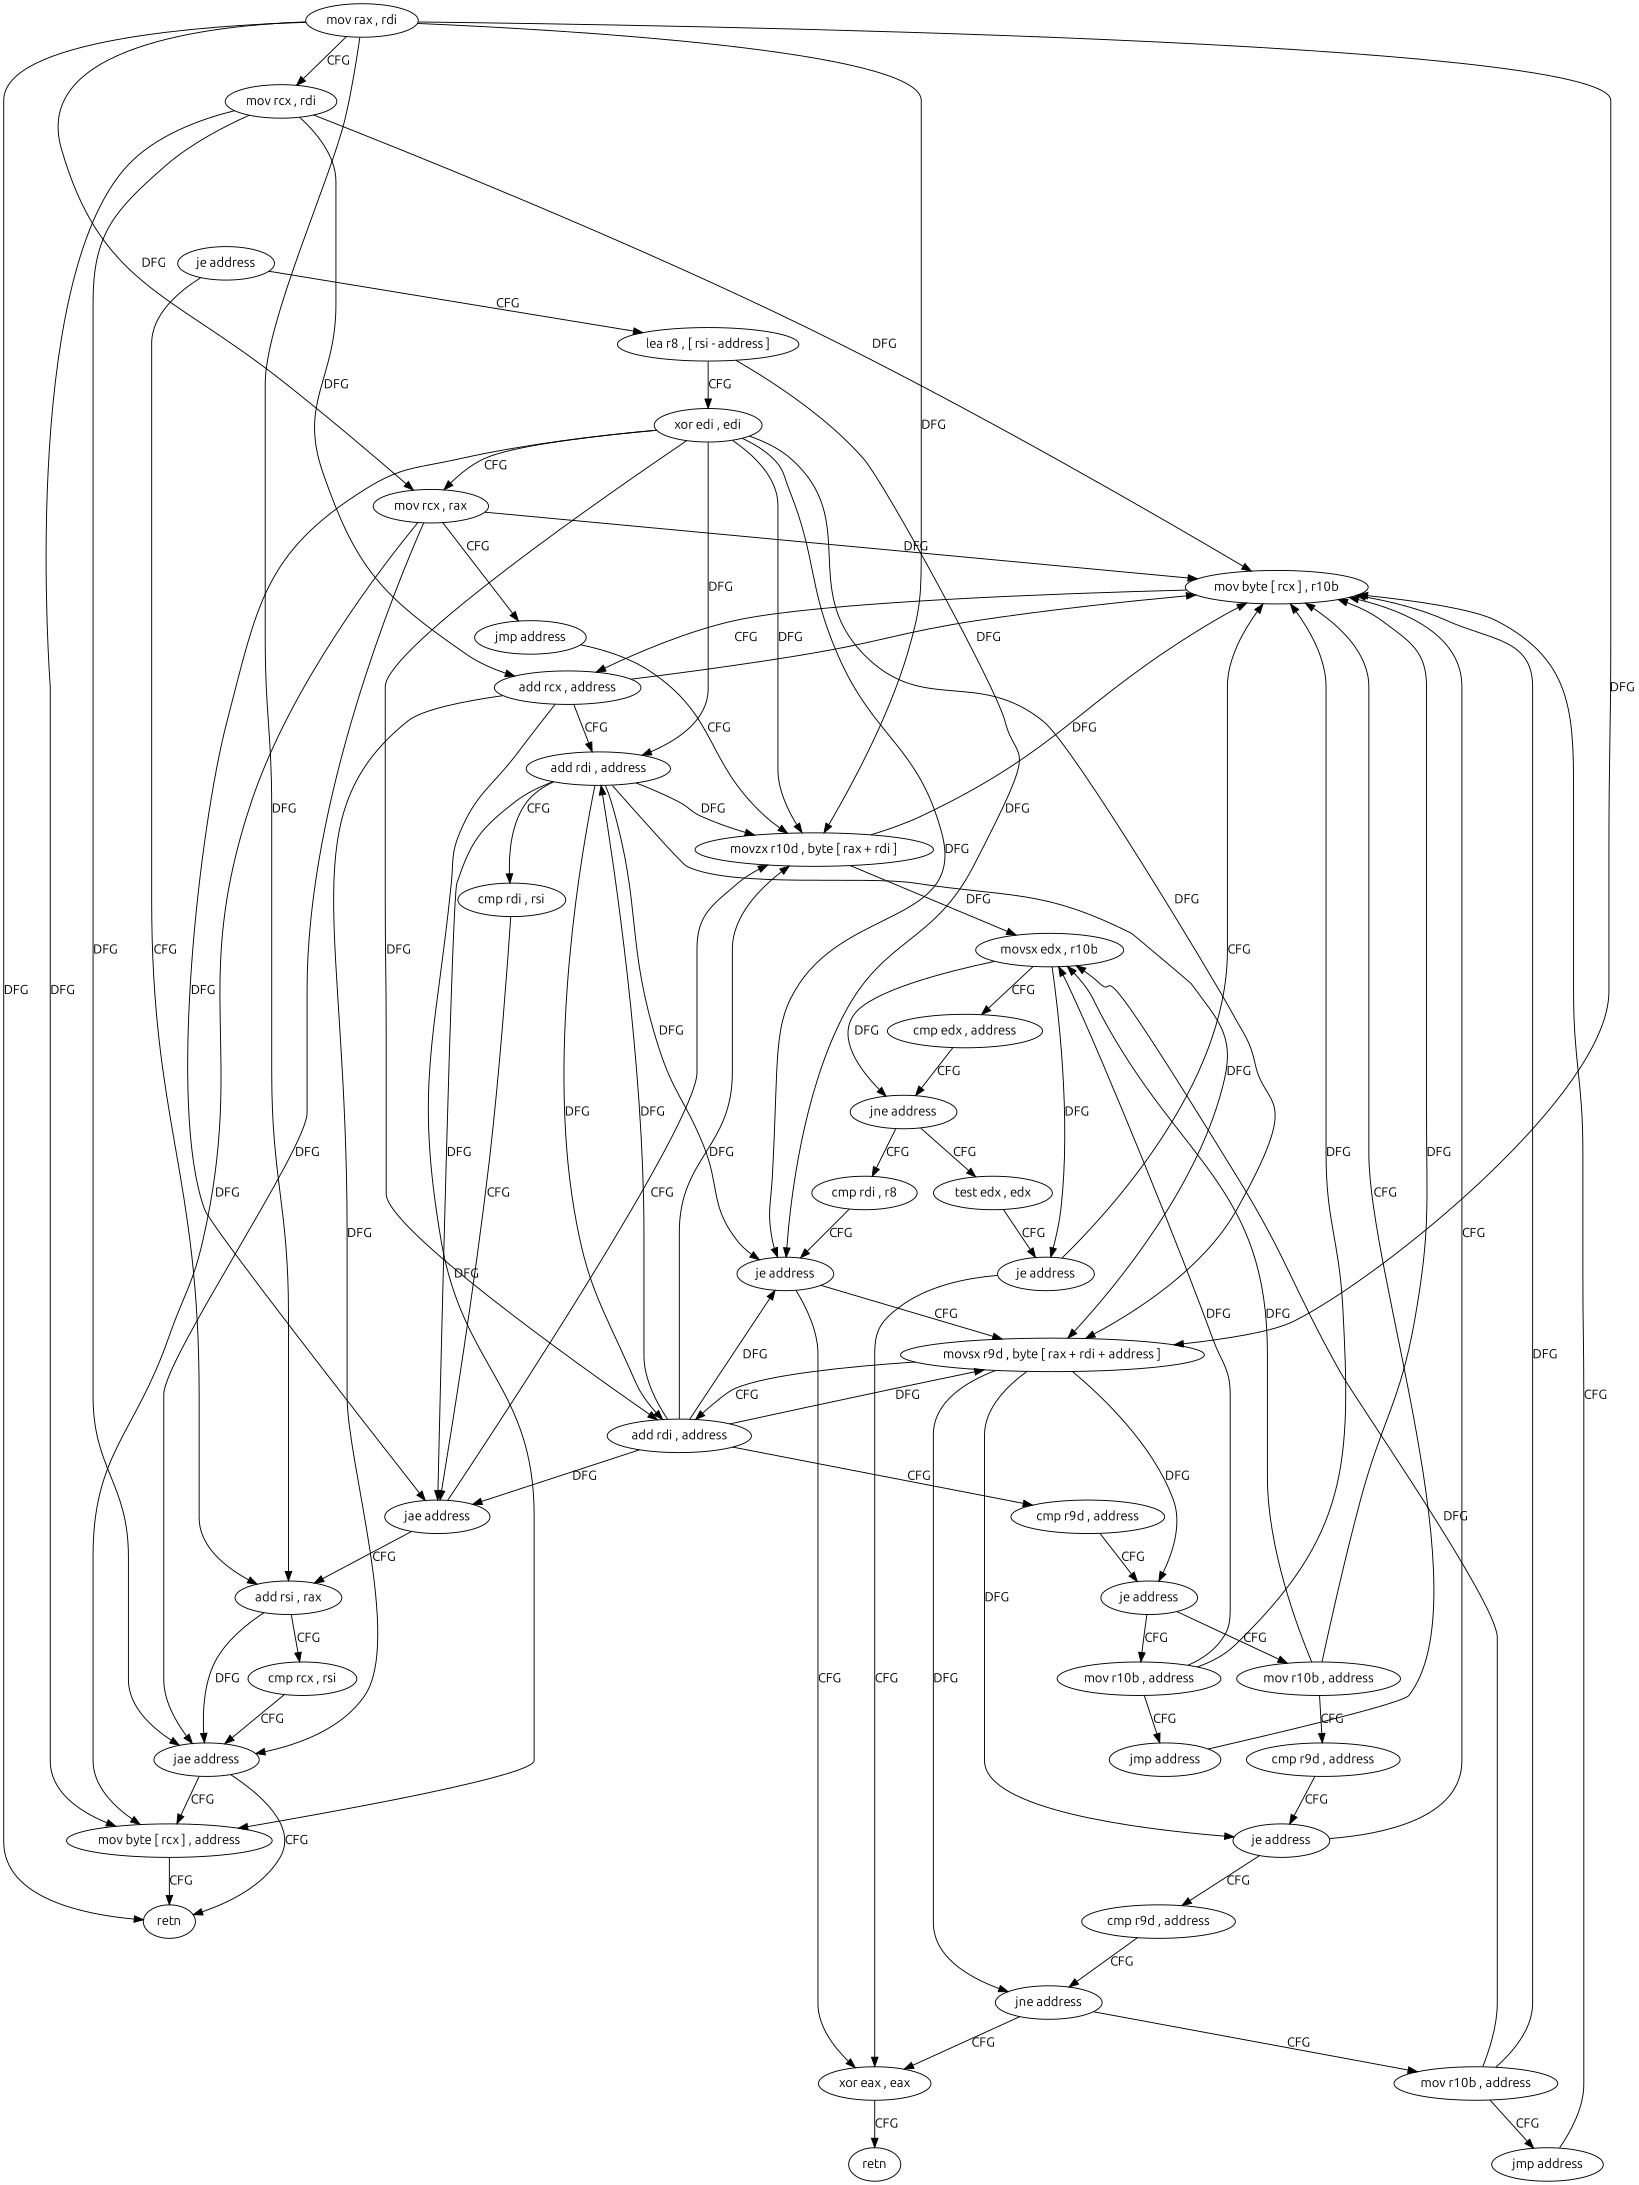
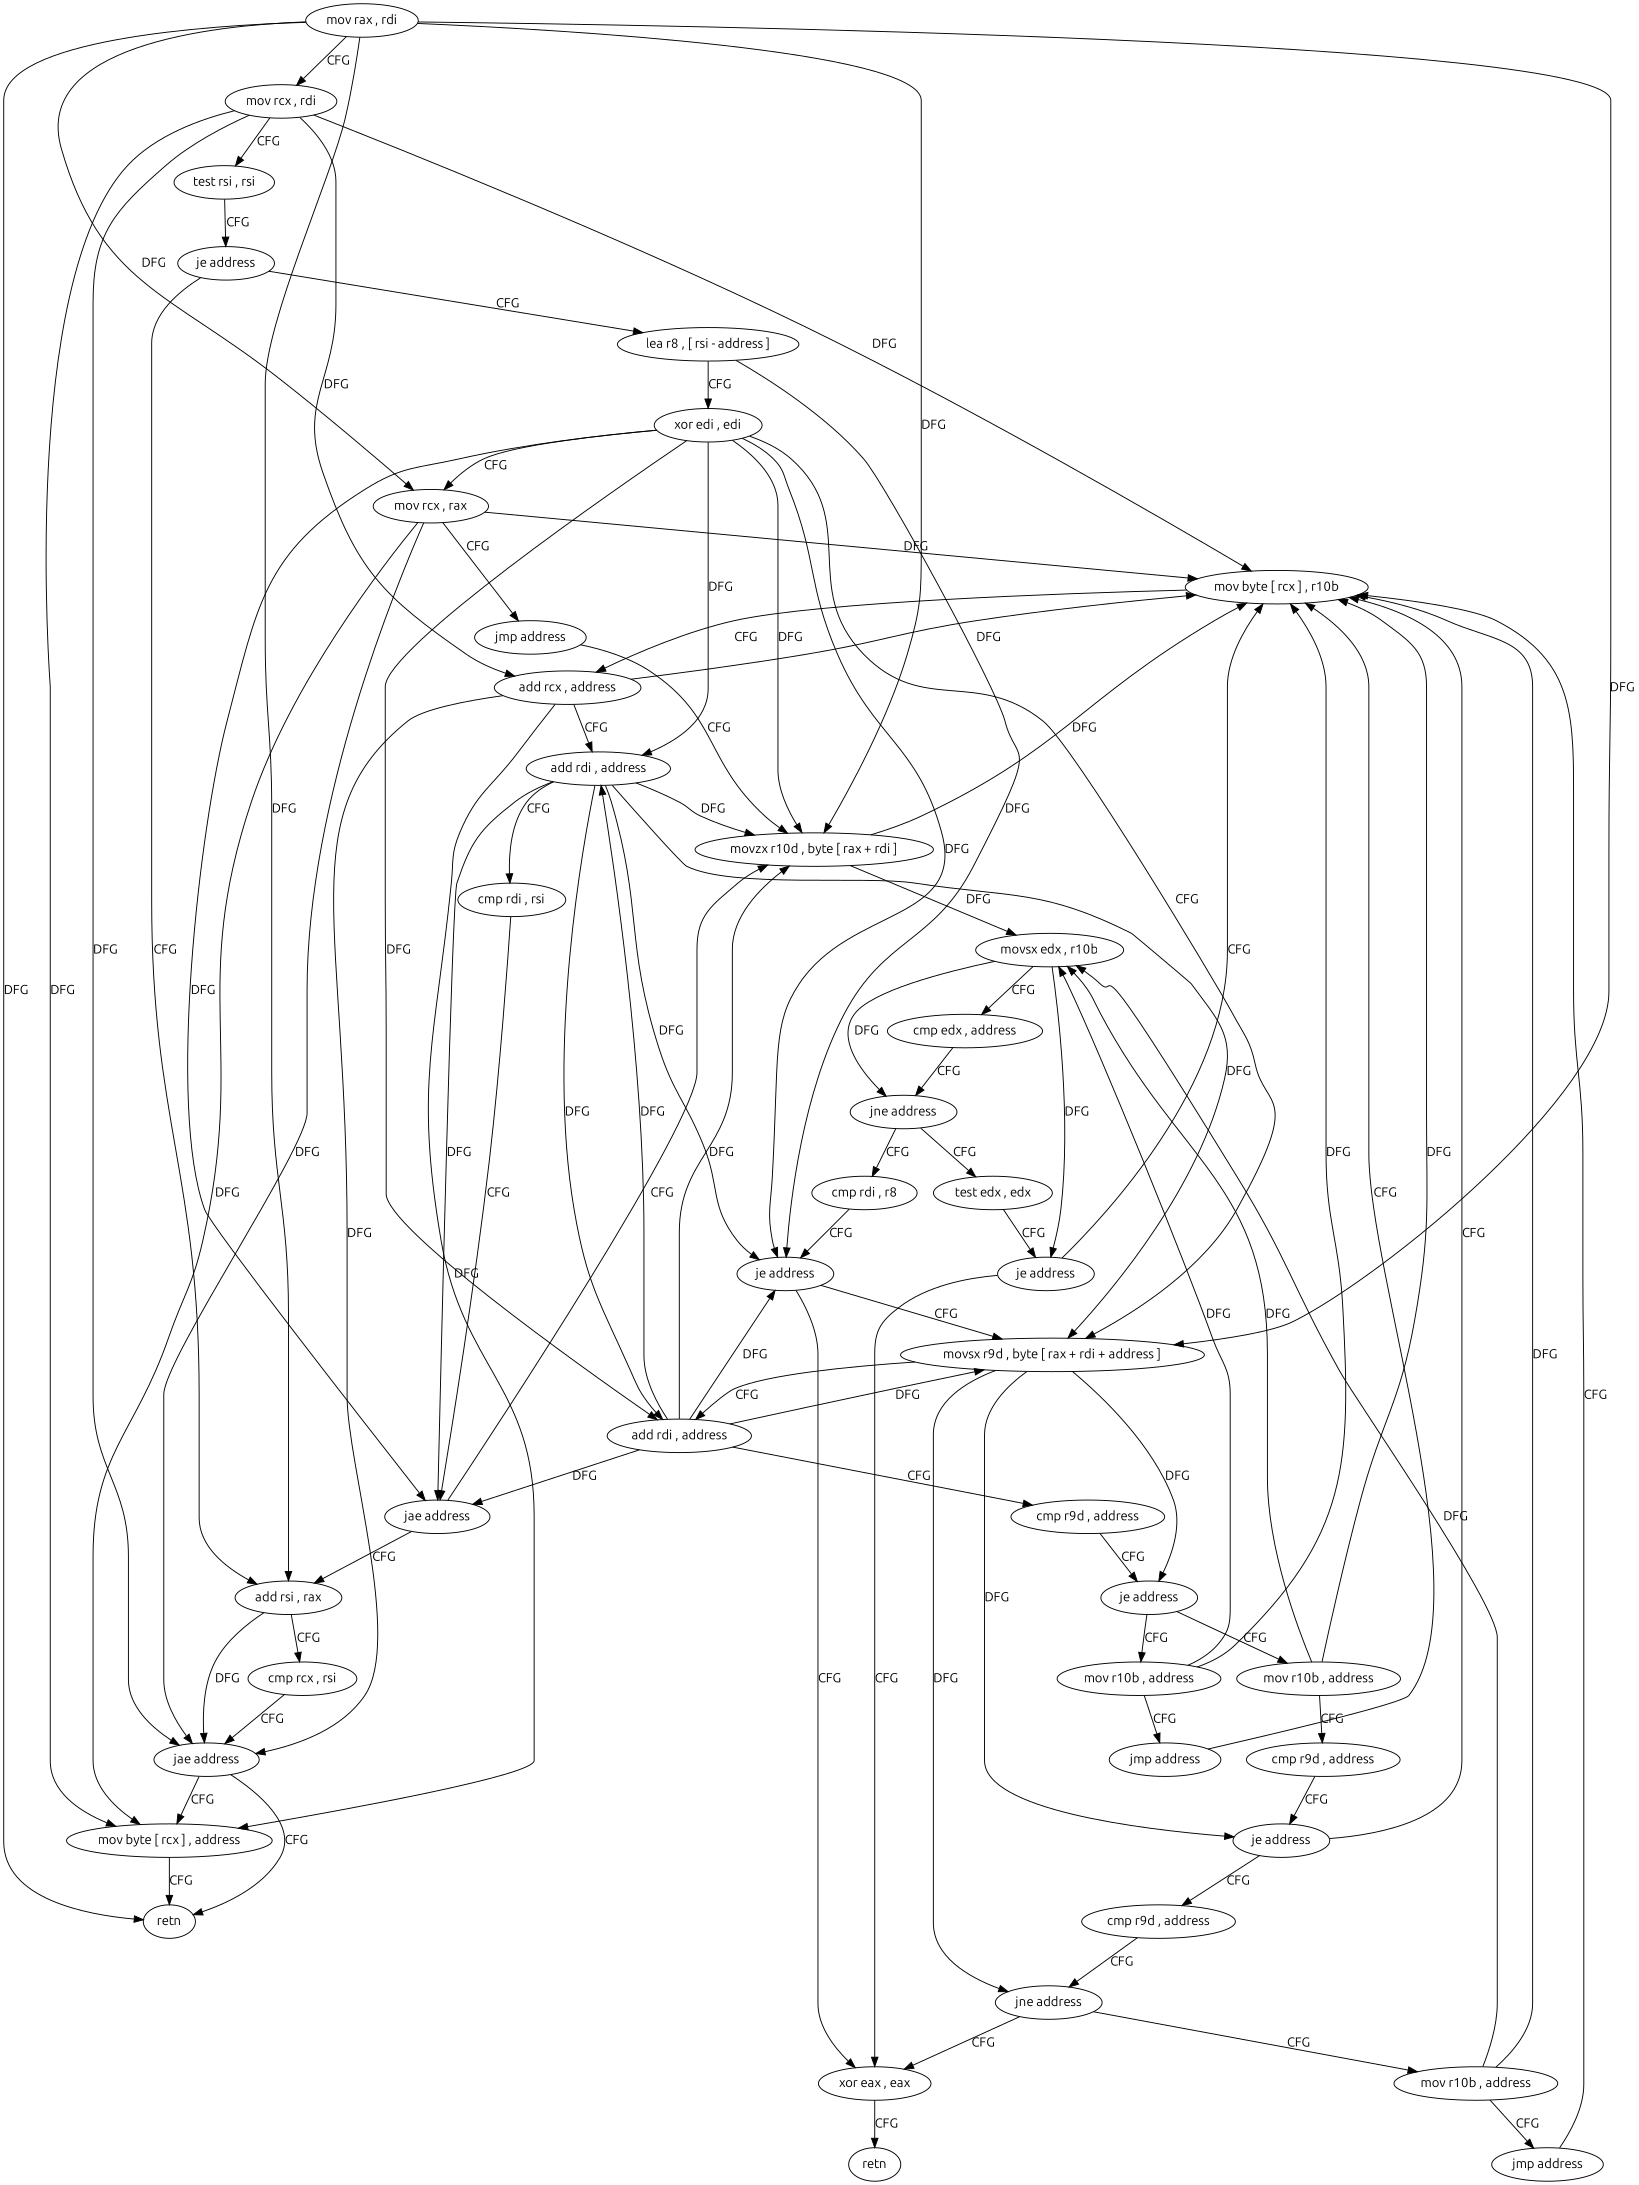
node "test rsi , rsi": added
edge "xor edi , edi" -> "movsx r9d , byte [ rax + rdi + address ]": label "DFG" -> "CFG"
